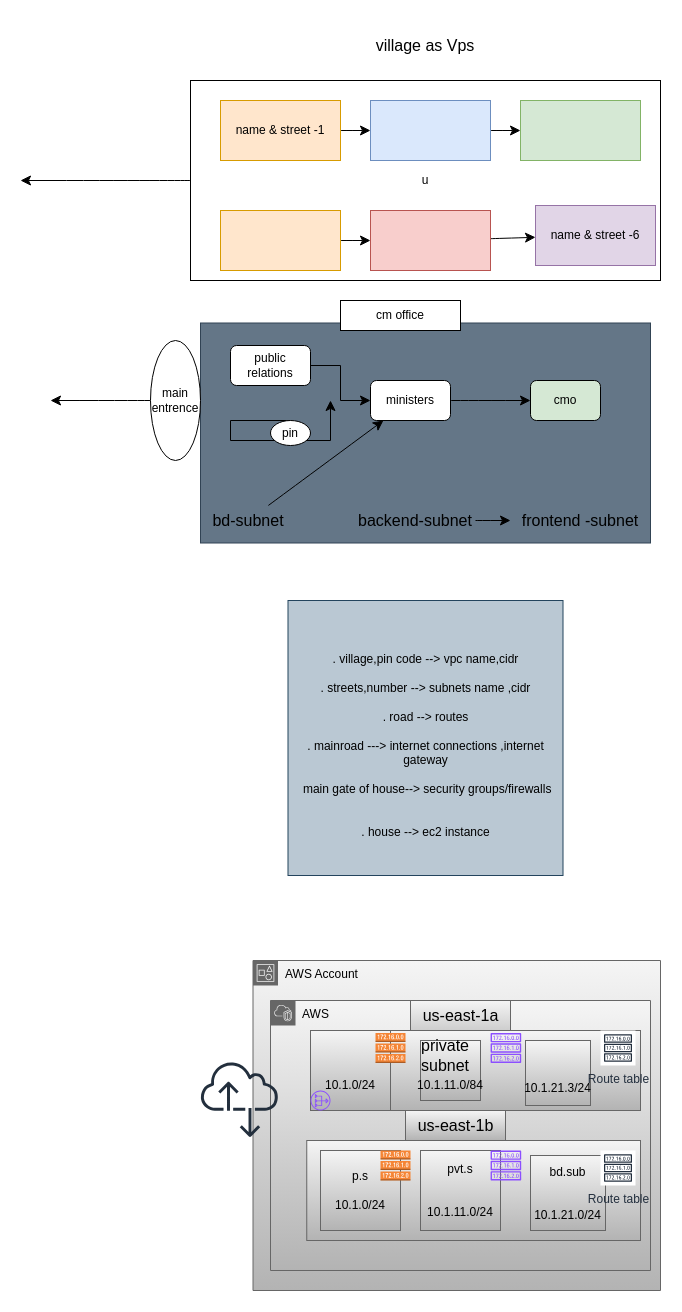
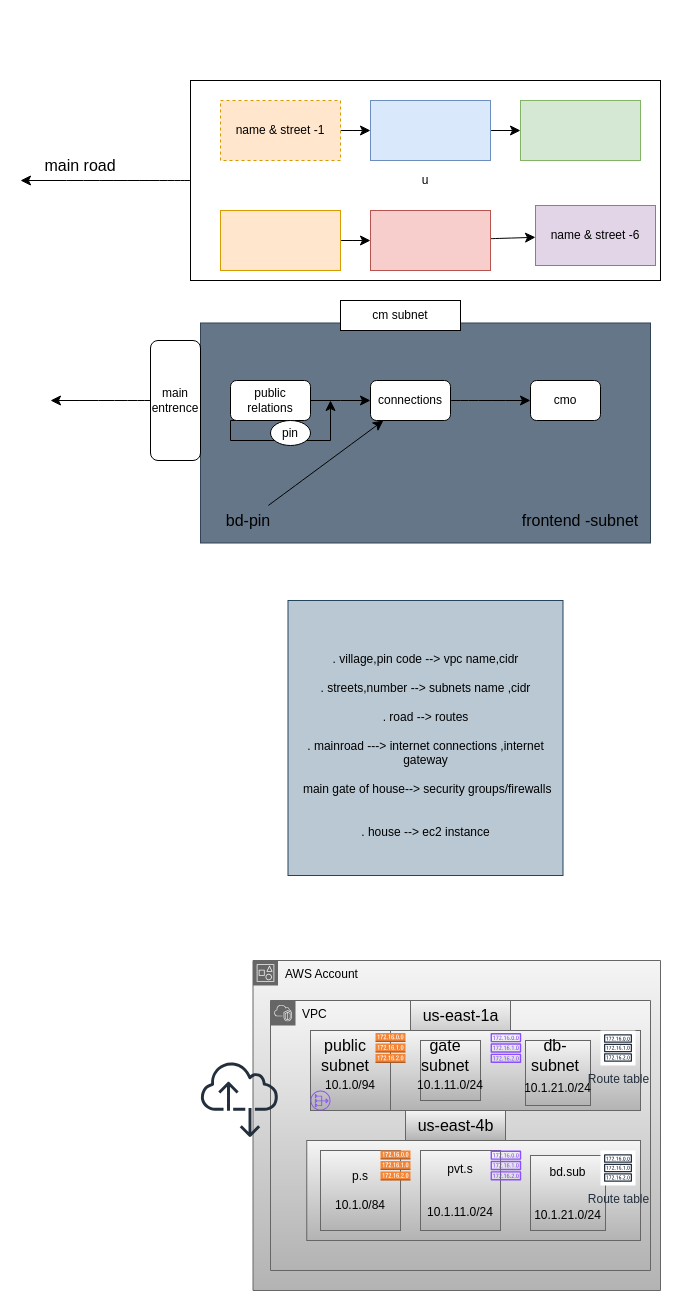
node "village as Vps": removed
node "name & street -1": style solid -> dashed
node "main road": added
node "cm office": label "cm office" -> "cm subnet"
node "public relations": moved (271, 366) -> (271, 401)
node "main entrence": shape ellipse -> rounded rectangle
node "ministers": label "ministers" -> "connections"
node "cmo": fillcolor #d5e8d4 -> #ffffff
node "bd-subnet": label "bd-subnet" -> "bd-pin"
node "backend-subnet": removed
edge "backend-subnet" -> "frontend -subnet": removed
node "AWS": label "AWS" -> "VPC"
node "public subnet": added
node "private subnet": label "private subnet" -> "gate subnet"
node "db-subnet": added
node "10.1.0/24": label "10.1.0/24" -> "10.1.0/94"
node "10.1.11.0/84": label "10.1.11.0/84" -> "10.1.11.0/24"
node "10.1.21.3/24": label "10.1.21.3/24" -> "10.1.21.0/24"
node "us-east-1b": label "us-east-1b" -> "us-east-4b"
node "p.s 10.1.0/24": label "p.s 10.1.0/24" -> "p.s 10.1.0/84"
